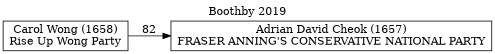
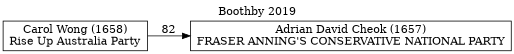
node "Carol Wong (1658) Rise Up Wong Party": label "Carol Wong (1658) Rise Up Wong Party" -> "Carol Wong (1658) Rise Up Australia Party"
